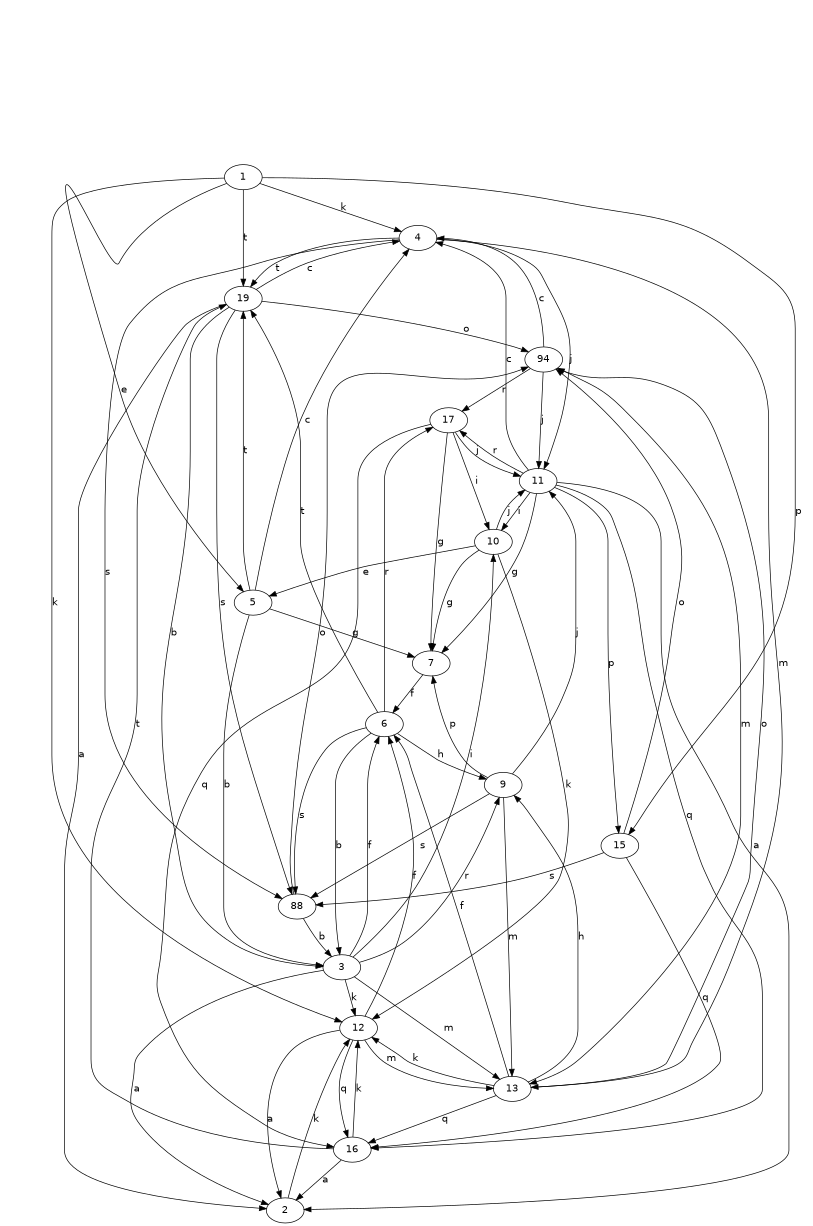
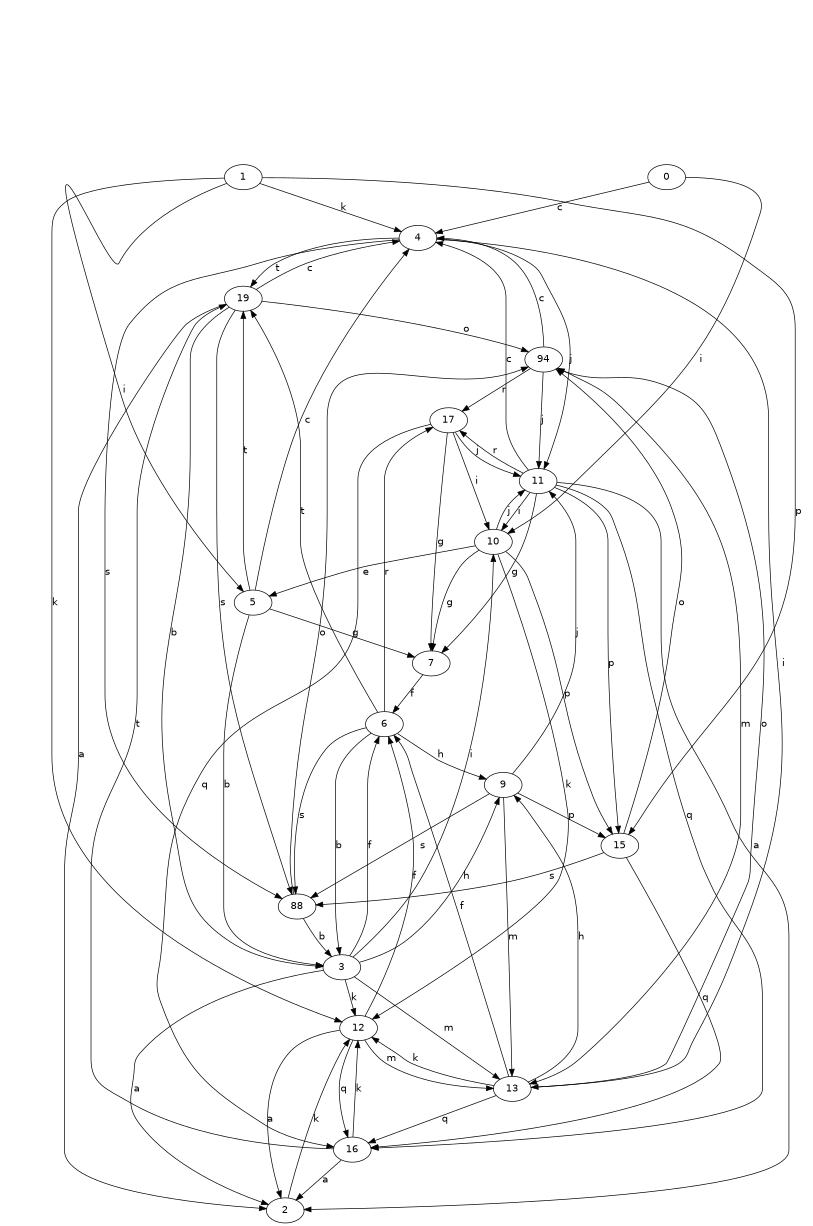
node "0": added
edge "1" -> "19": removed, label "t"
edge "1" -> "5": label "e" -> "i"
edge "4" -> "13": label "m" -> "i"
edge "10" -> "15": added, label "p"
edge "9" -> "7": now "9" -> "15"
edge "3" -> "9": label "r" -> "h"
